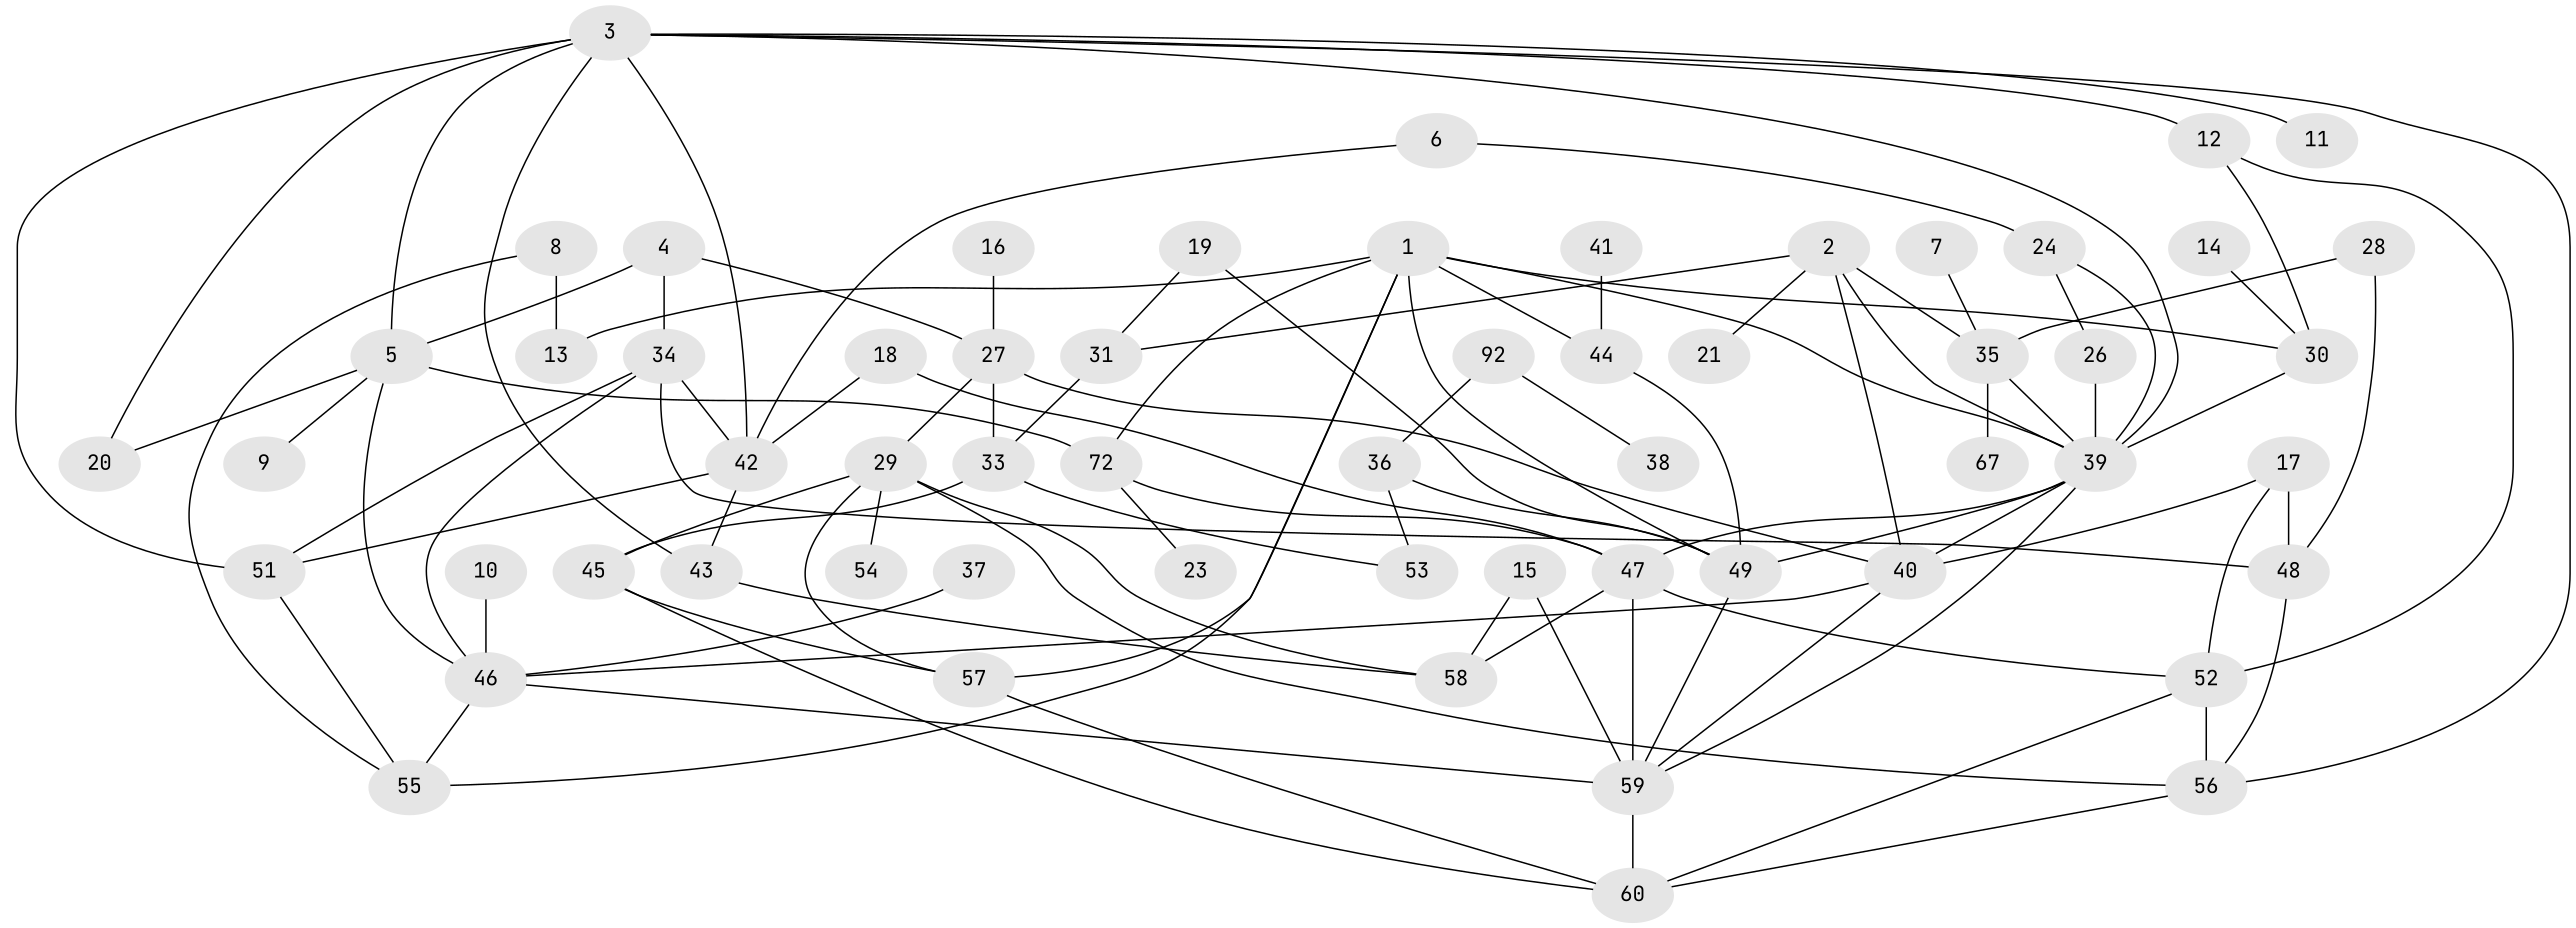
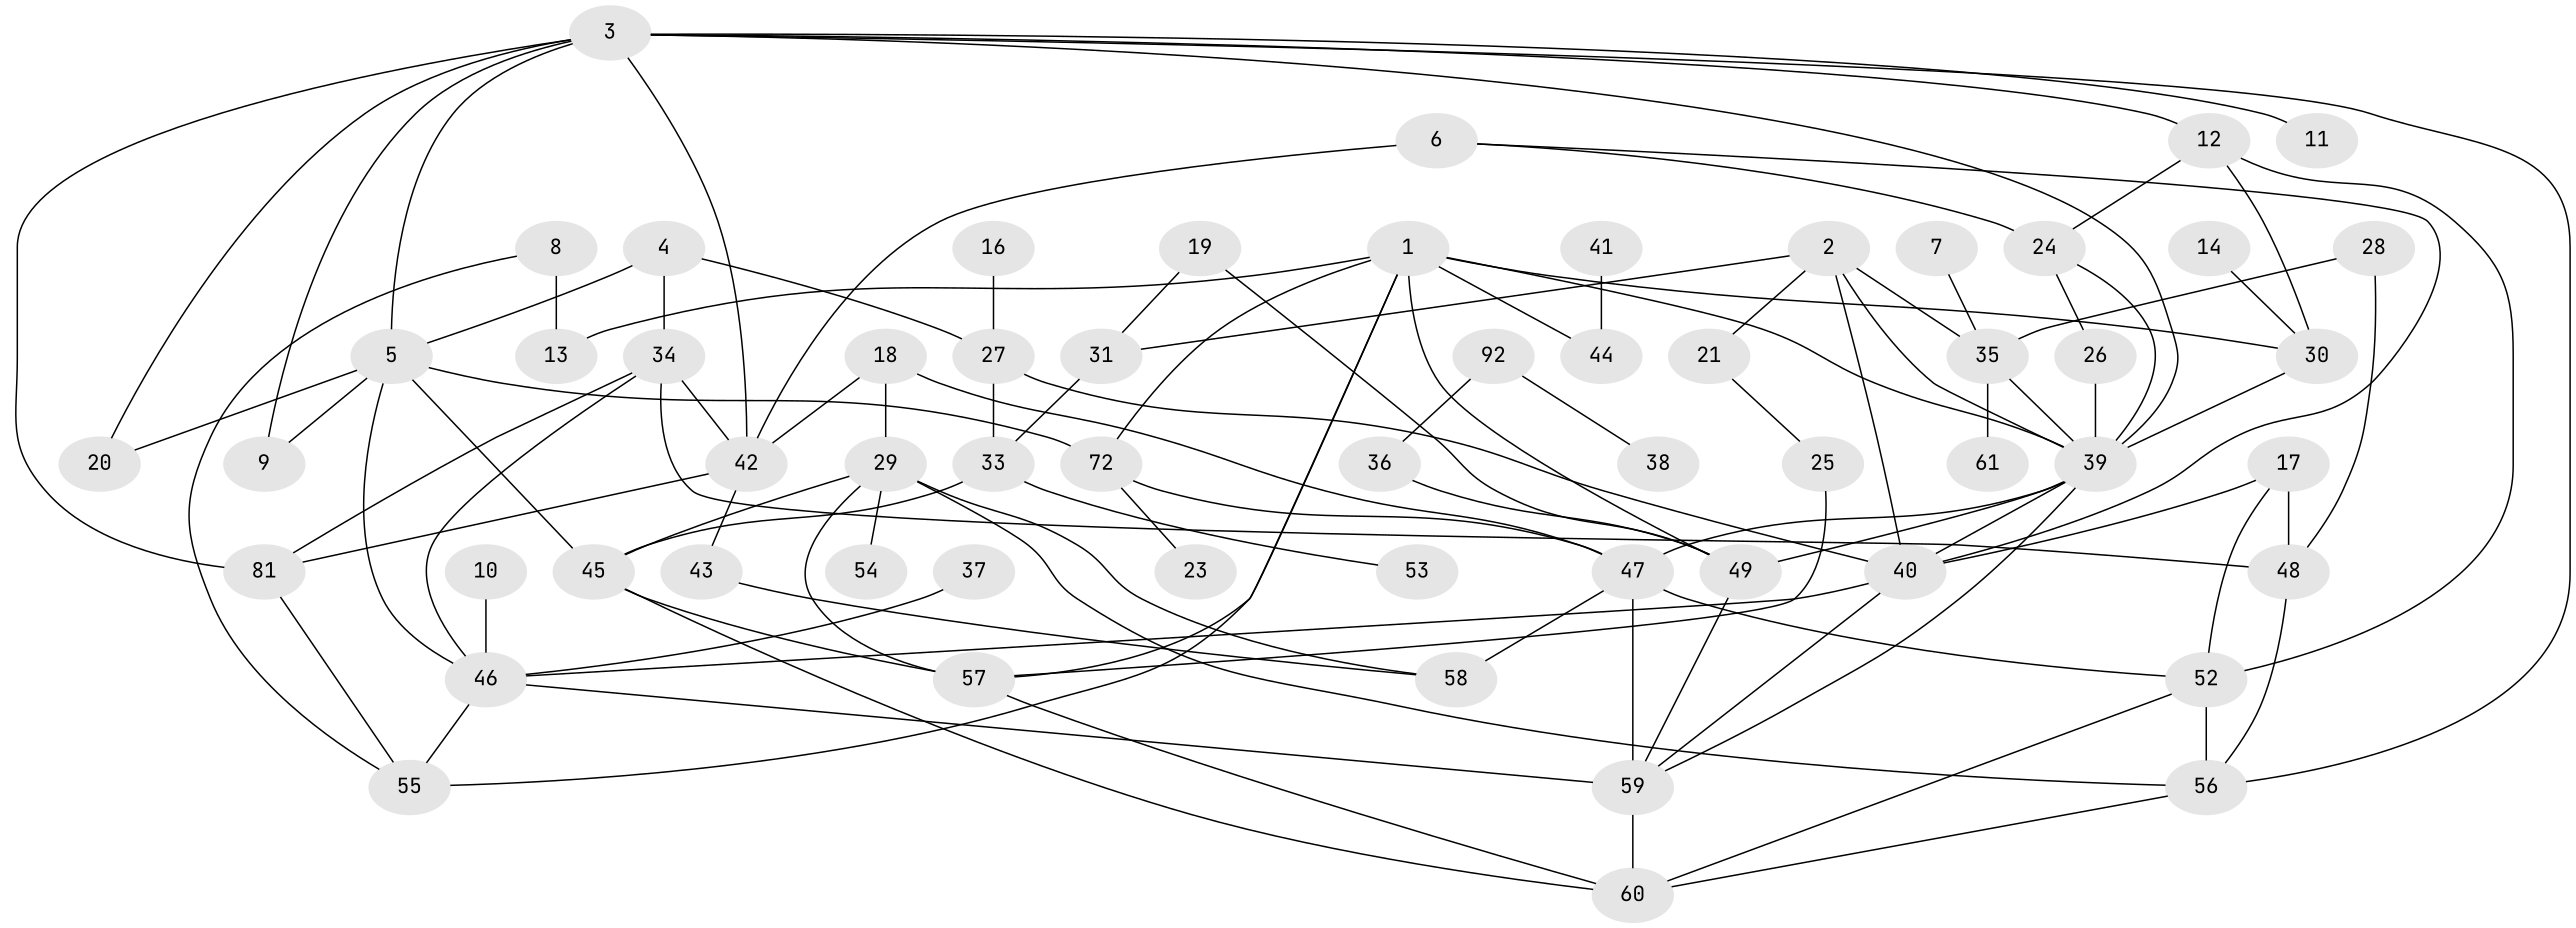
edge "6" -- "40": added
edge "12" -- "24": added
edge "3" -- "43": now "3" -- "9"
edge "27" -- "29": now "18" -- "29"
edge "44" -- "49": removed
edge "5" -- "45": added
node "25": added
node "67": label "67" -> "61"
edge "36" -- "53": removed
node "51": label "51" -> "81"
node "15": removed
